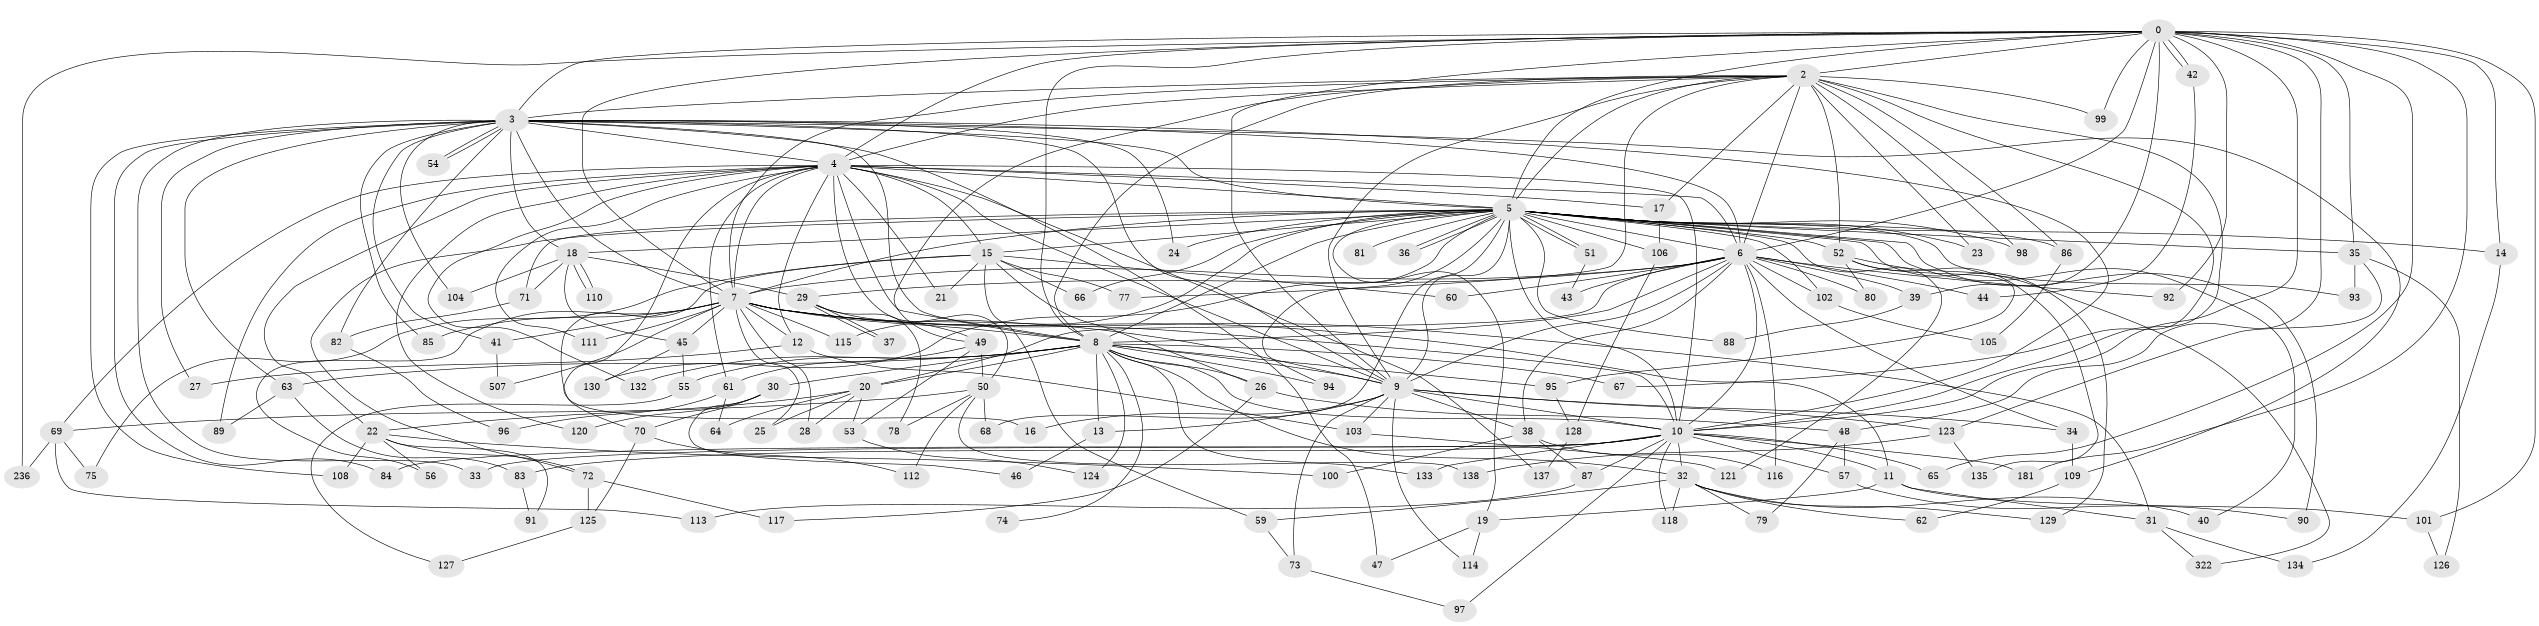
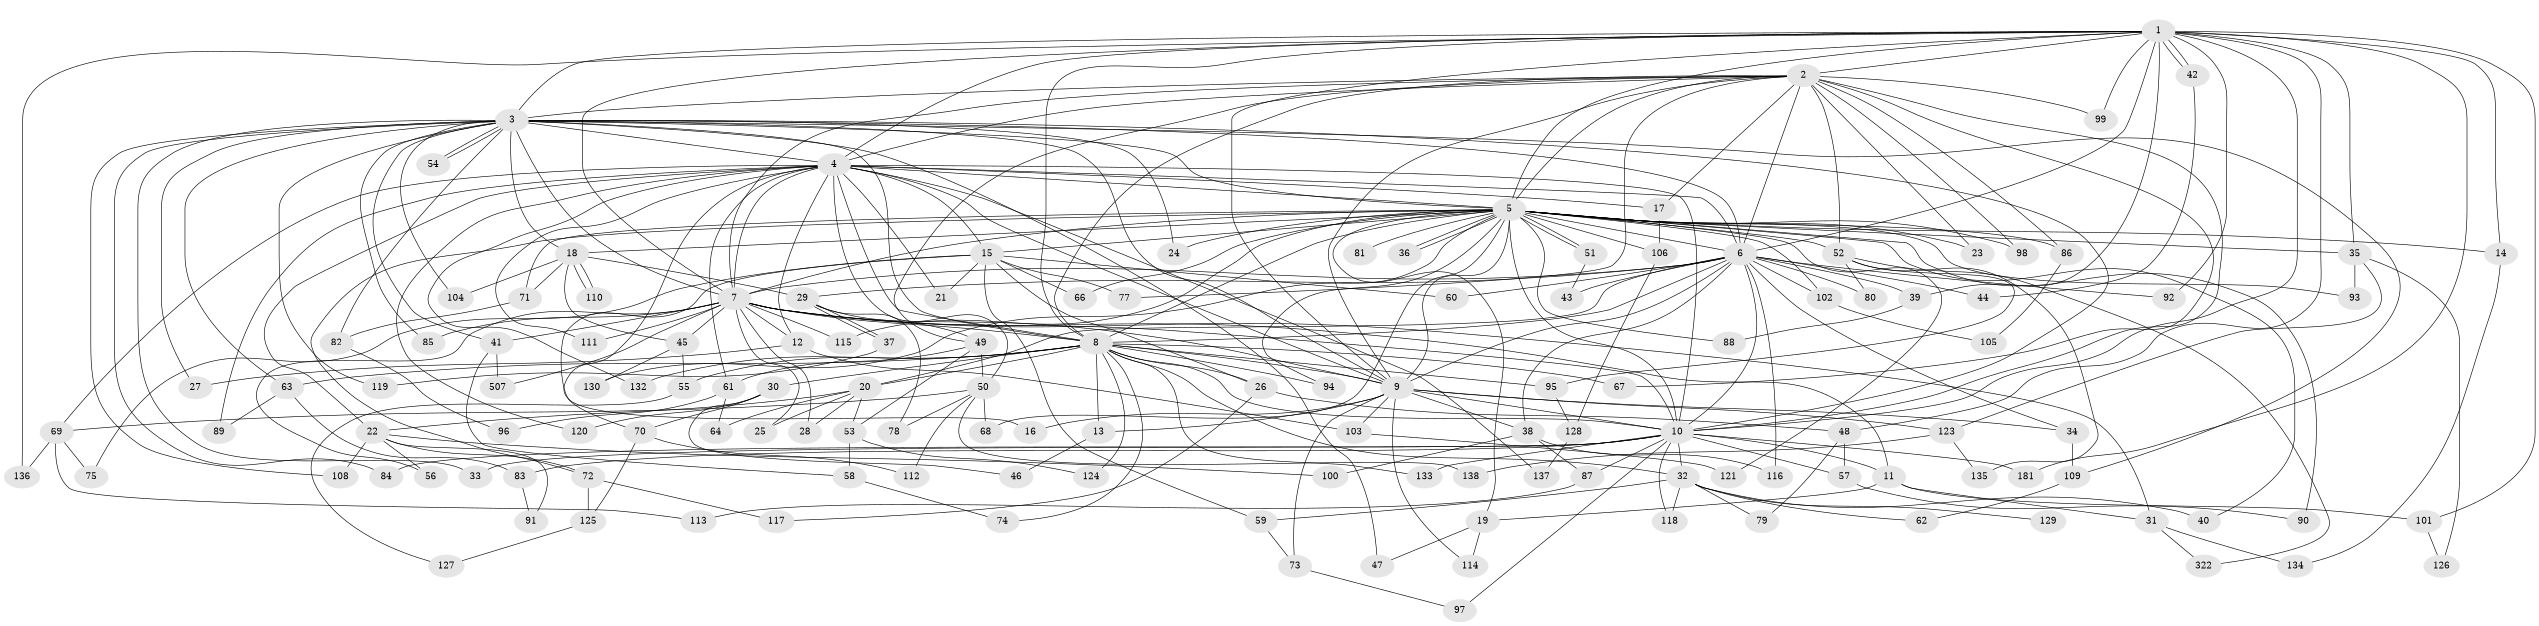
node "0": label "0" -> "1"
edge "5" -- "129": removed
node "119": added
node "236": label "236" -> "136"
node "58": added
node "65": removed
